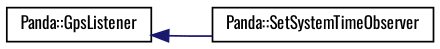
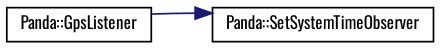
edge "Panda::SetSystemTimeObserver" -> "Panda::GpsListener": reversed
